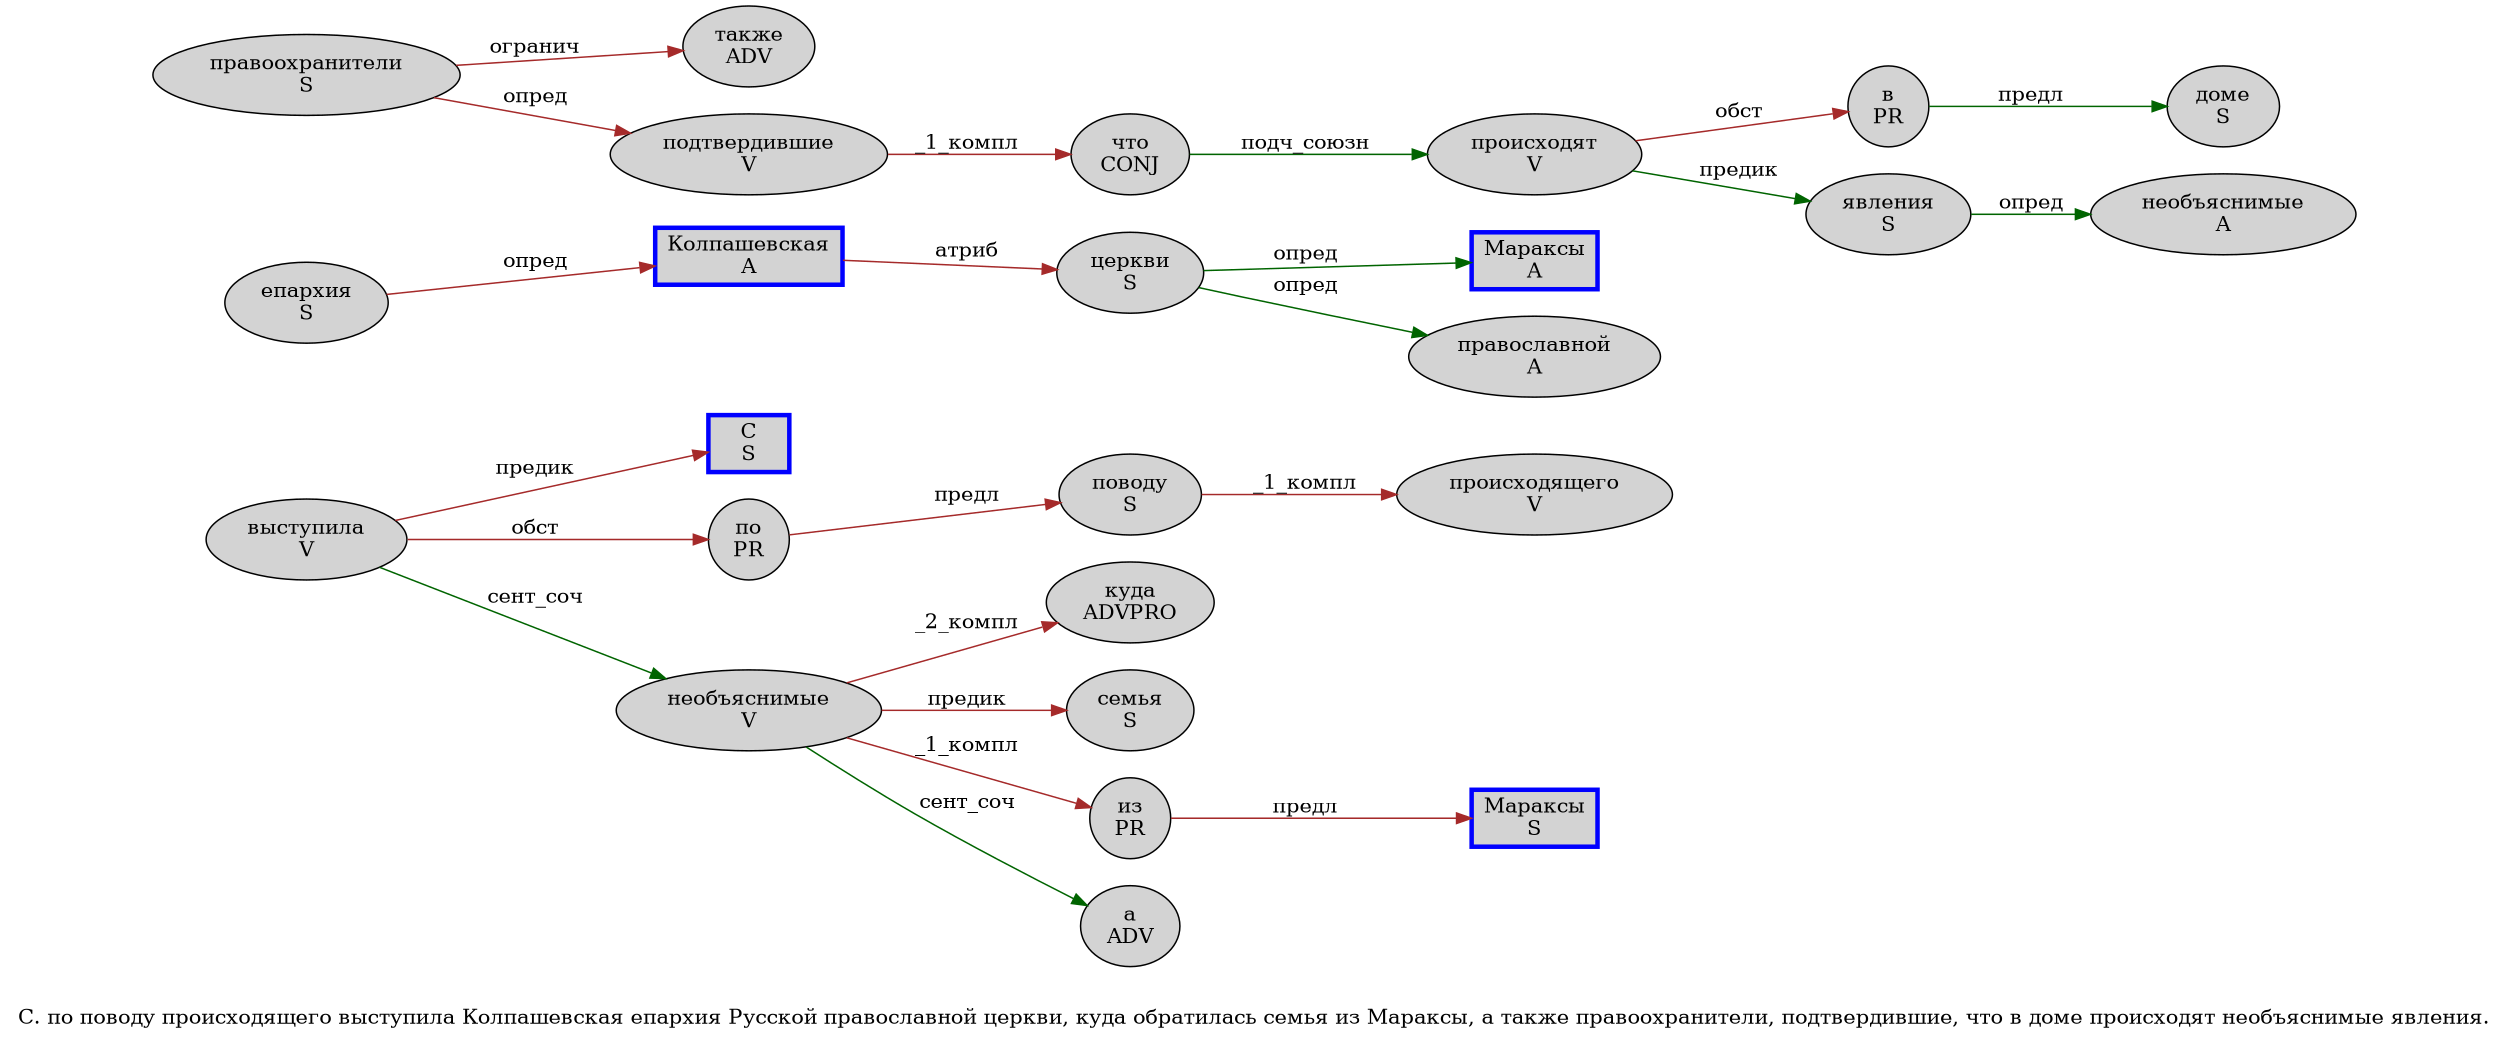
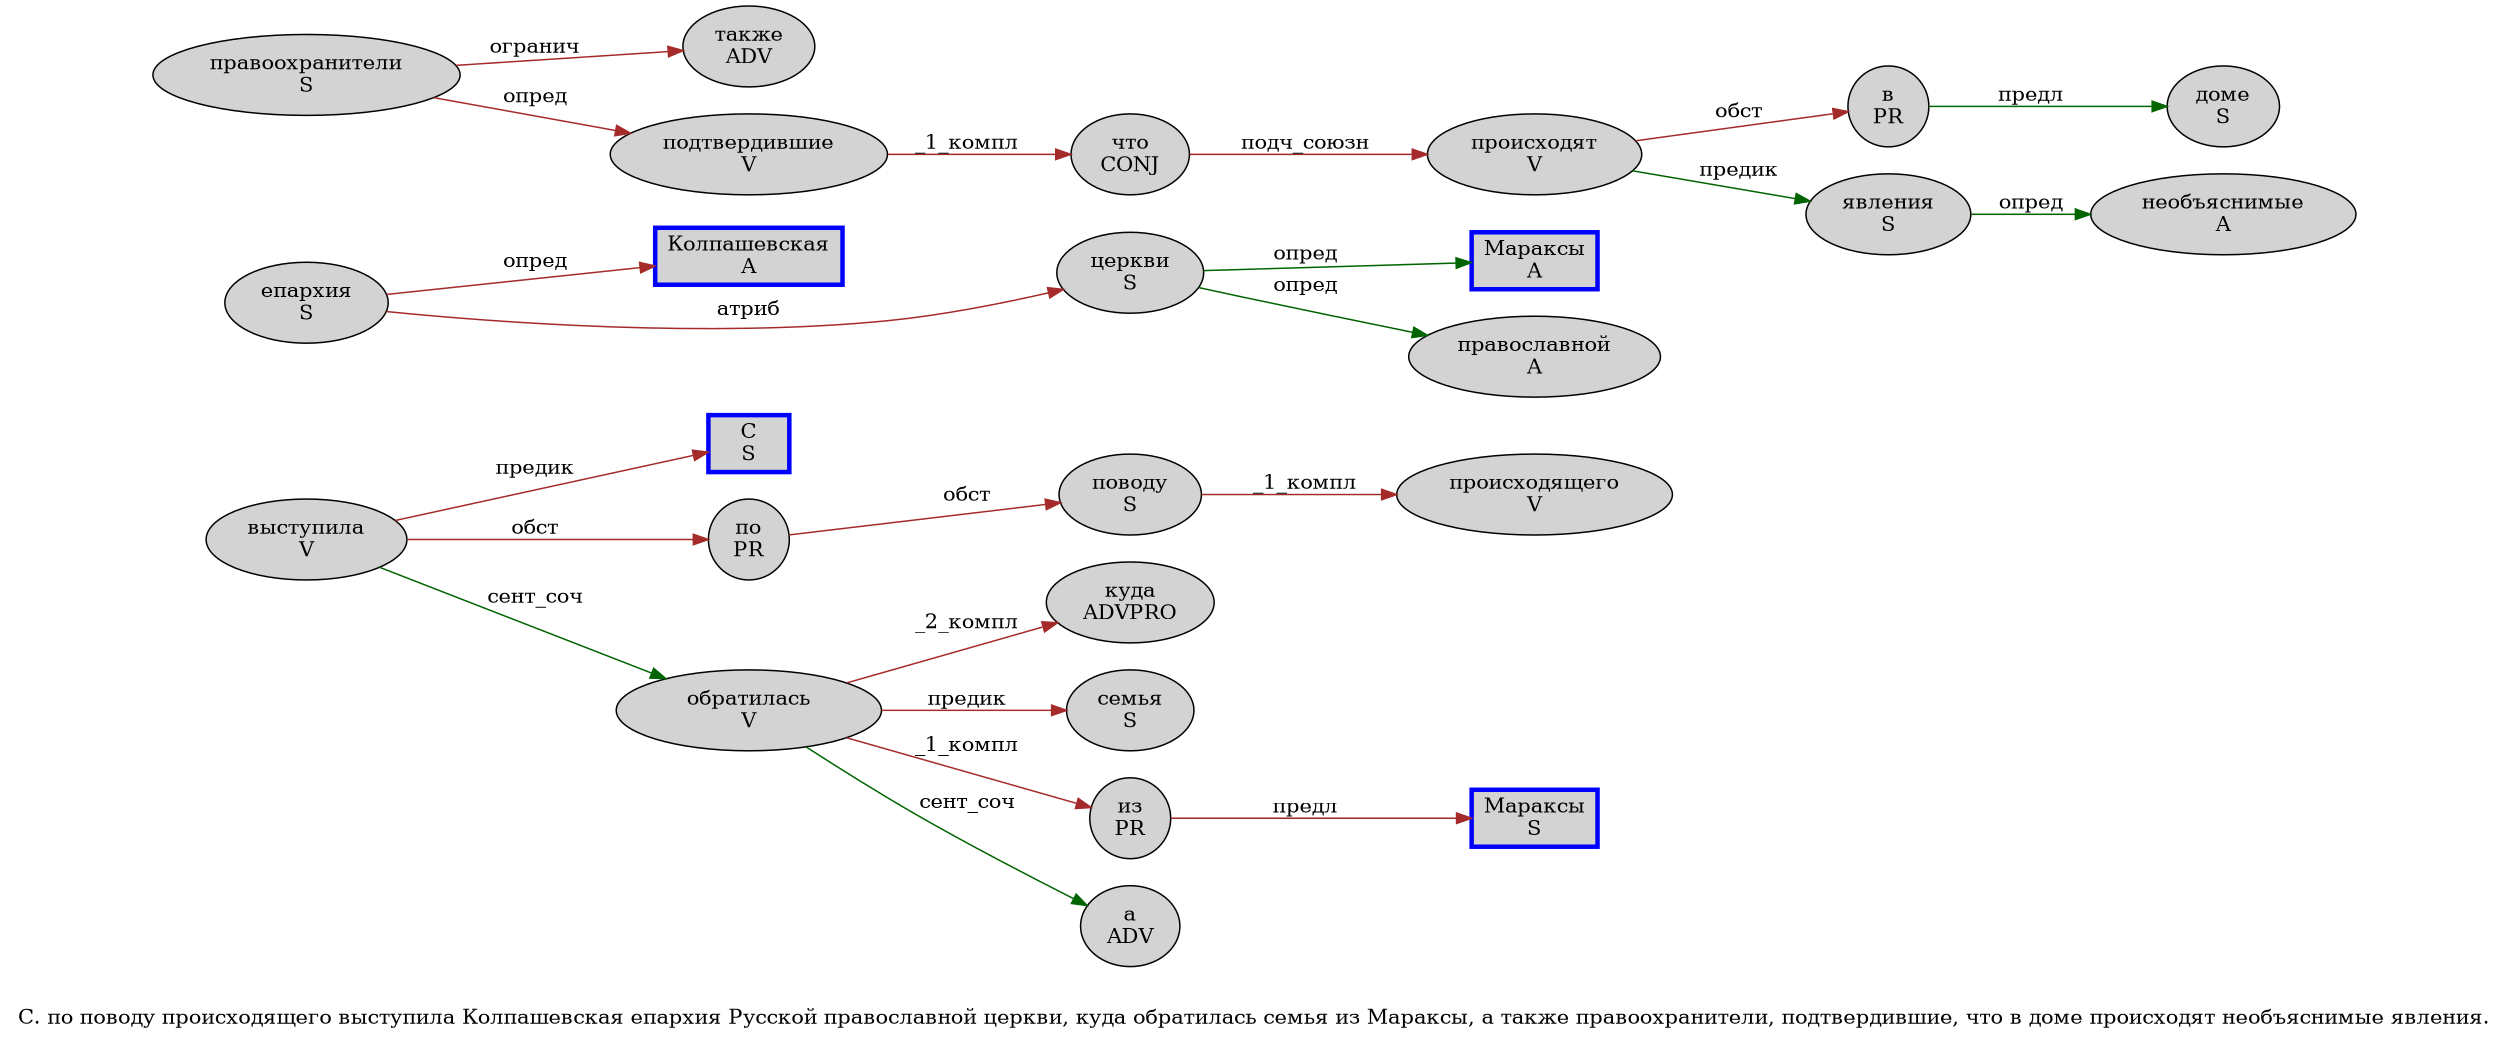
edge "что CONJ" -> "происходят V": color darkgreen -> brown
edge "Колпашевская A" -> "церкви S": now "епархия S" -> "церкви S"
edge "по PR" -> "поводу S": label "предл" -> "обст"
node "необъяснимые V": label "необъяснимые V" -> "обратилась V"
